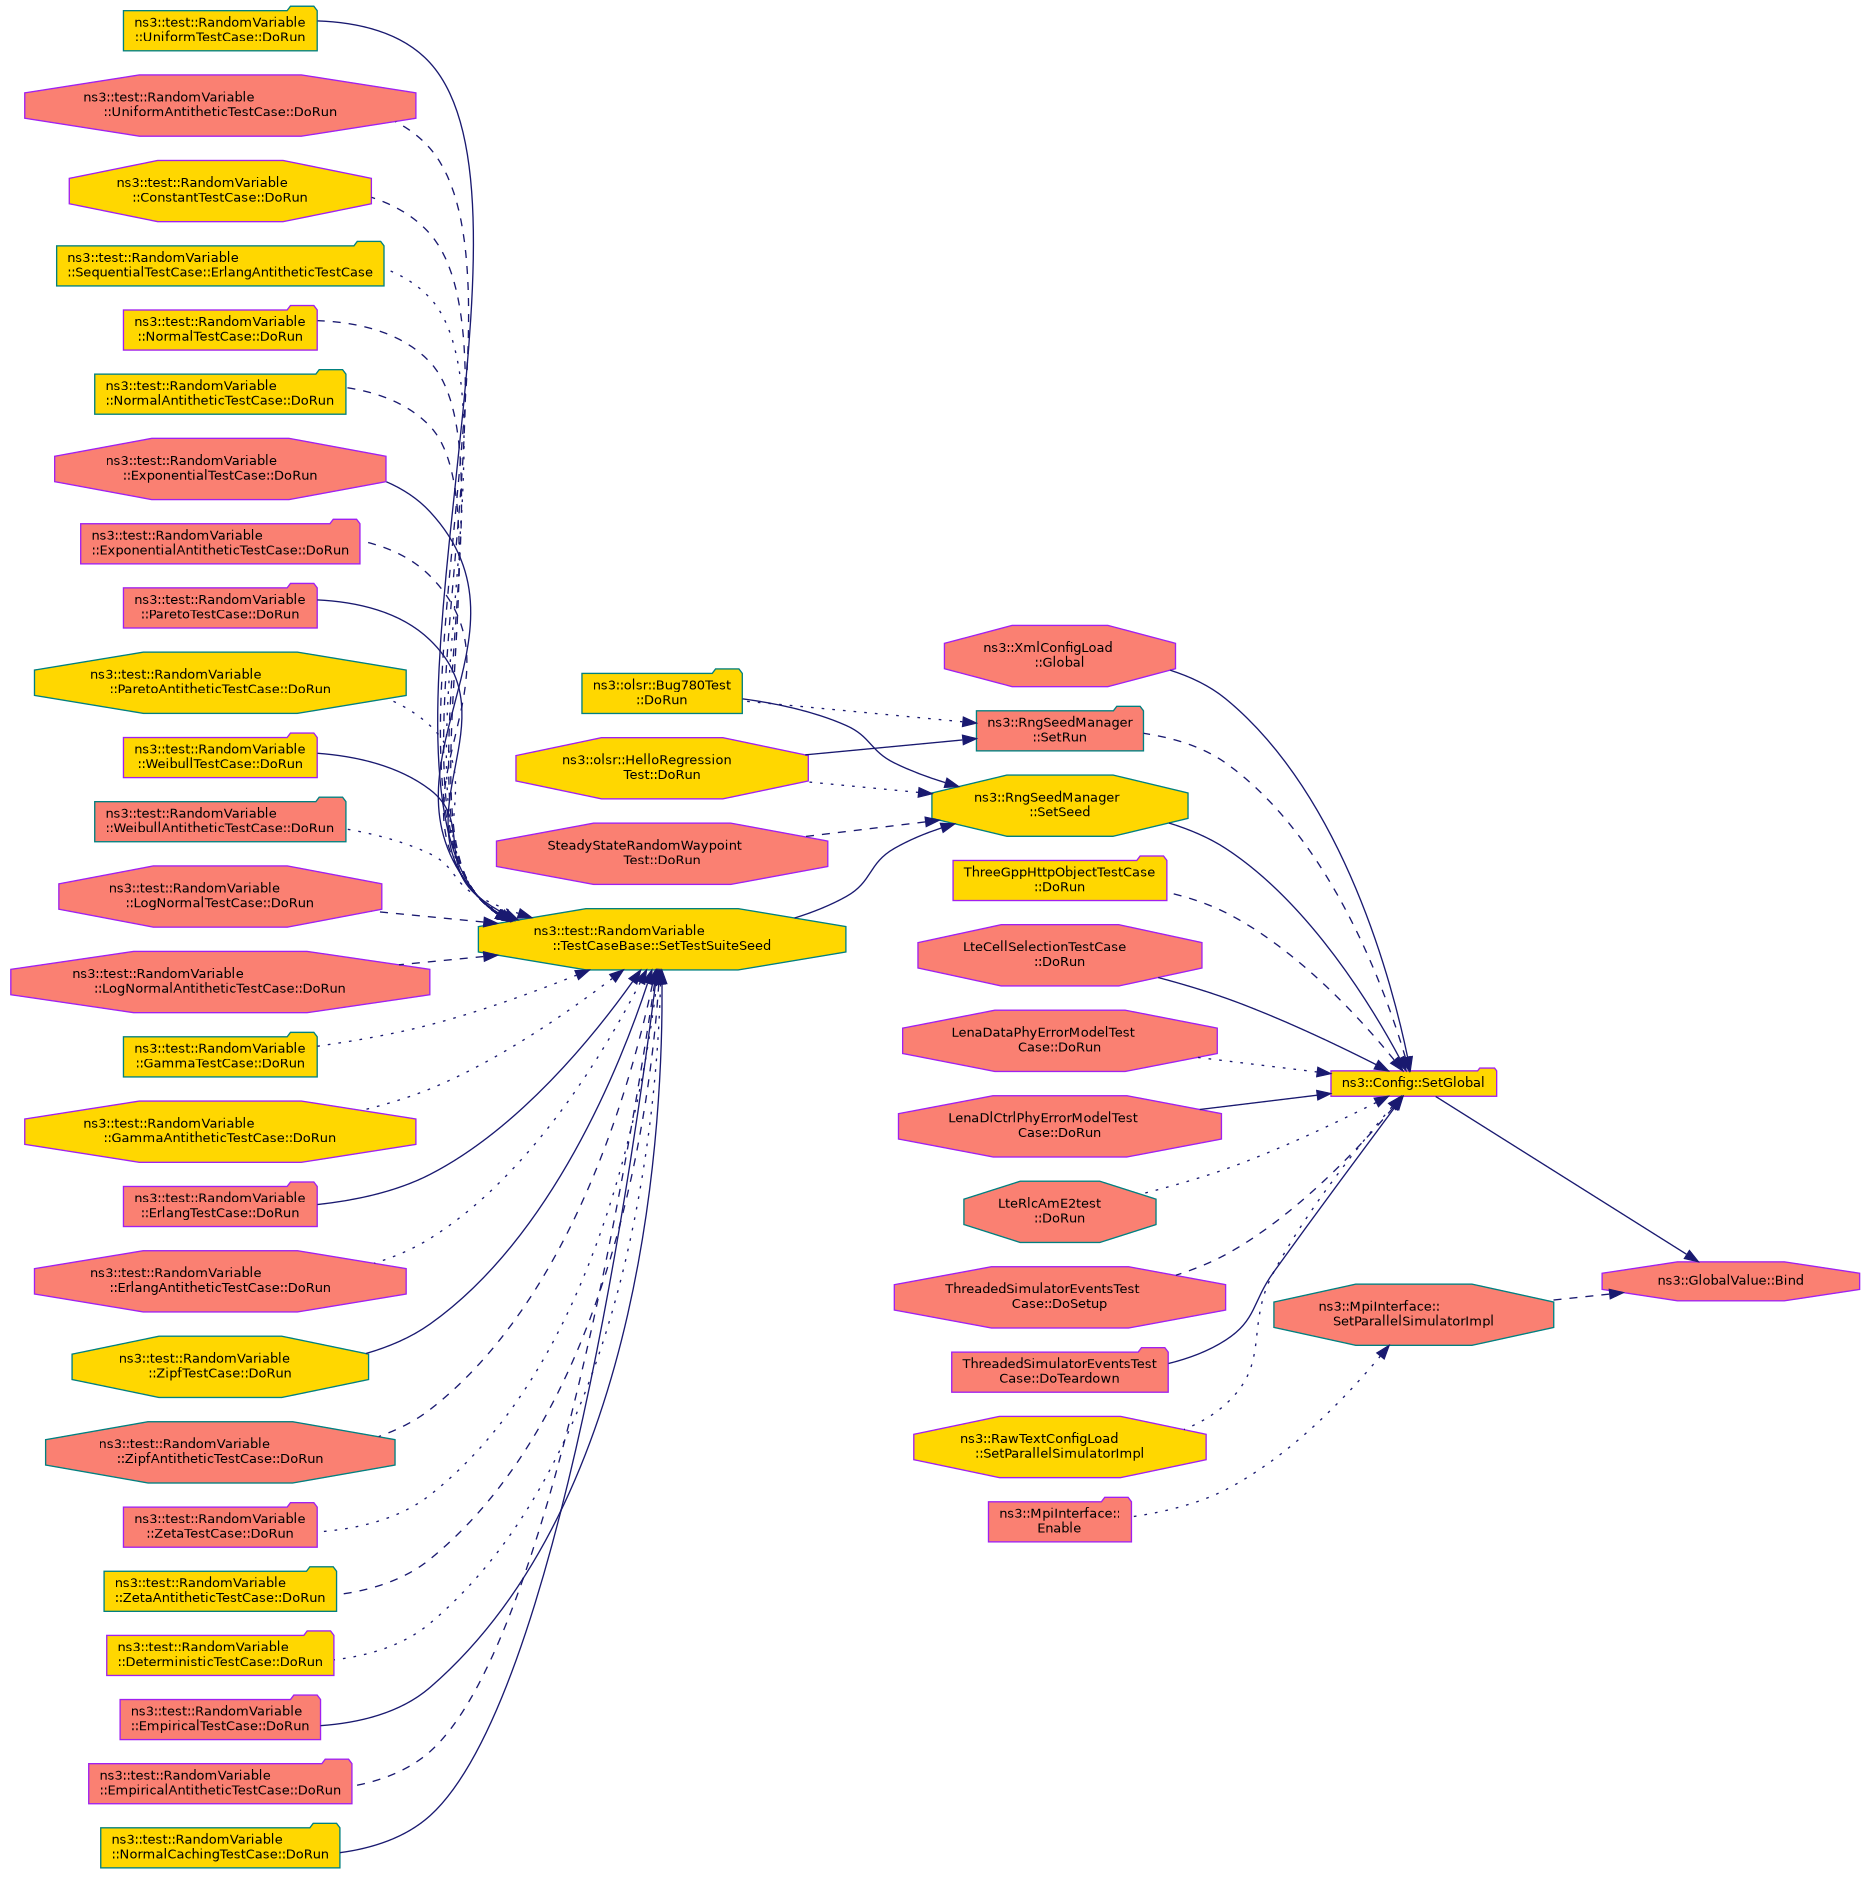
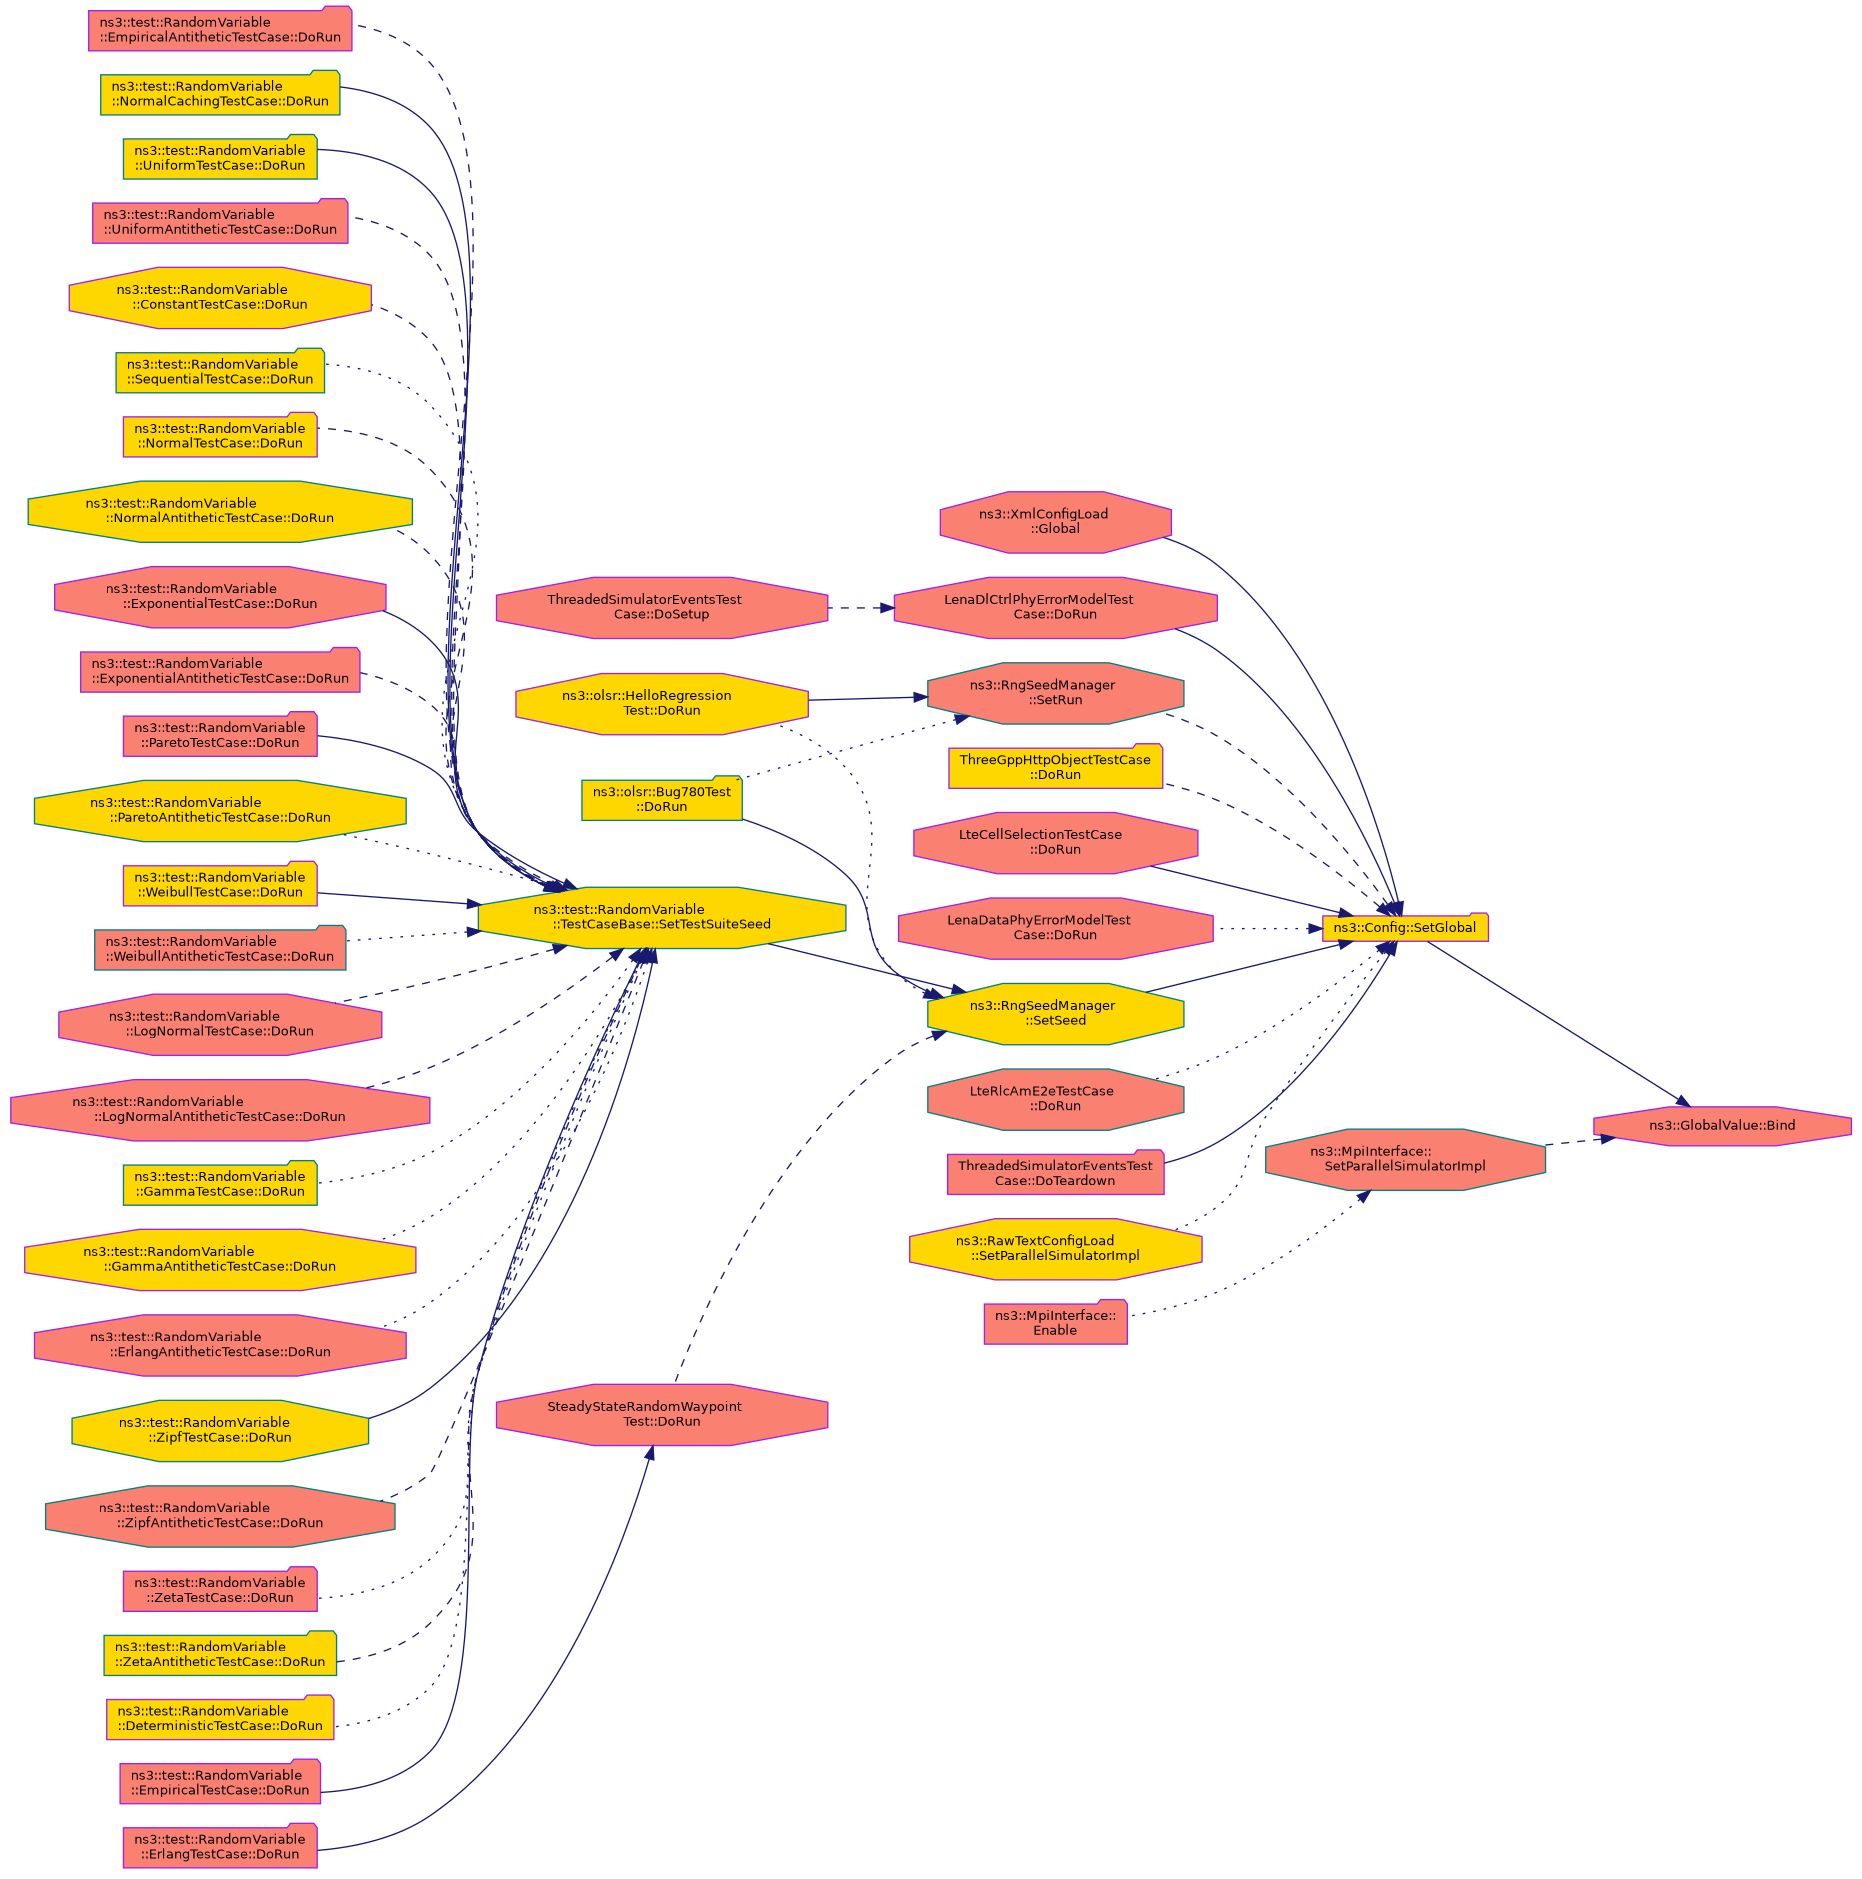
node "ns3::test::RandomVariable ::UniformAntitheticTestCase::DoRun": shape octagon -> folder
node "ns3::test::RandomVariable ::SequentialTestCase::ErlangAntitheticTestCase": label "ns3::test::RandomVariable ::SequentialTestCase::ErlangAntitheticTestCase" -> "ns3::test::RandomVariable ::SequentialTestCase::DoRun"
node "ns3::test::RandomVariable ::NormalAntitheticTestCase::DoRun": shape folder -> octagon
node "ns3::RngSeedManager ::SetRun": shape folder -> octagon
edge "ns3::test::RandomVariable ::ErlangTestCase::DoRun" -> "ns3::test::RandomVariable ::TestCaseBase::SetTestSuiteSeed": now "ns3::test::RandomVariable ::ErlangTestCase::DoRun" -> "SteadyStateRandomWaypoint Test::DoRun"
edge "ThreadedSimulatorEventsTest Case::DoSetup" -> "ns3::Config::SetGlobal": now "ThreadedSimulatorEventsTest Case::DoSetup" -> "LenaDlCtrlPhyErrorModelTest Case::DoRun"
node "LteRlcAmE2test ::DoRun": label "LteRlcAmE2test ::DoRun" -> "LteRlcAmE2eTestCase ::DoRun"
